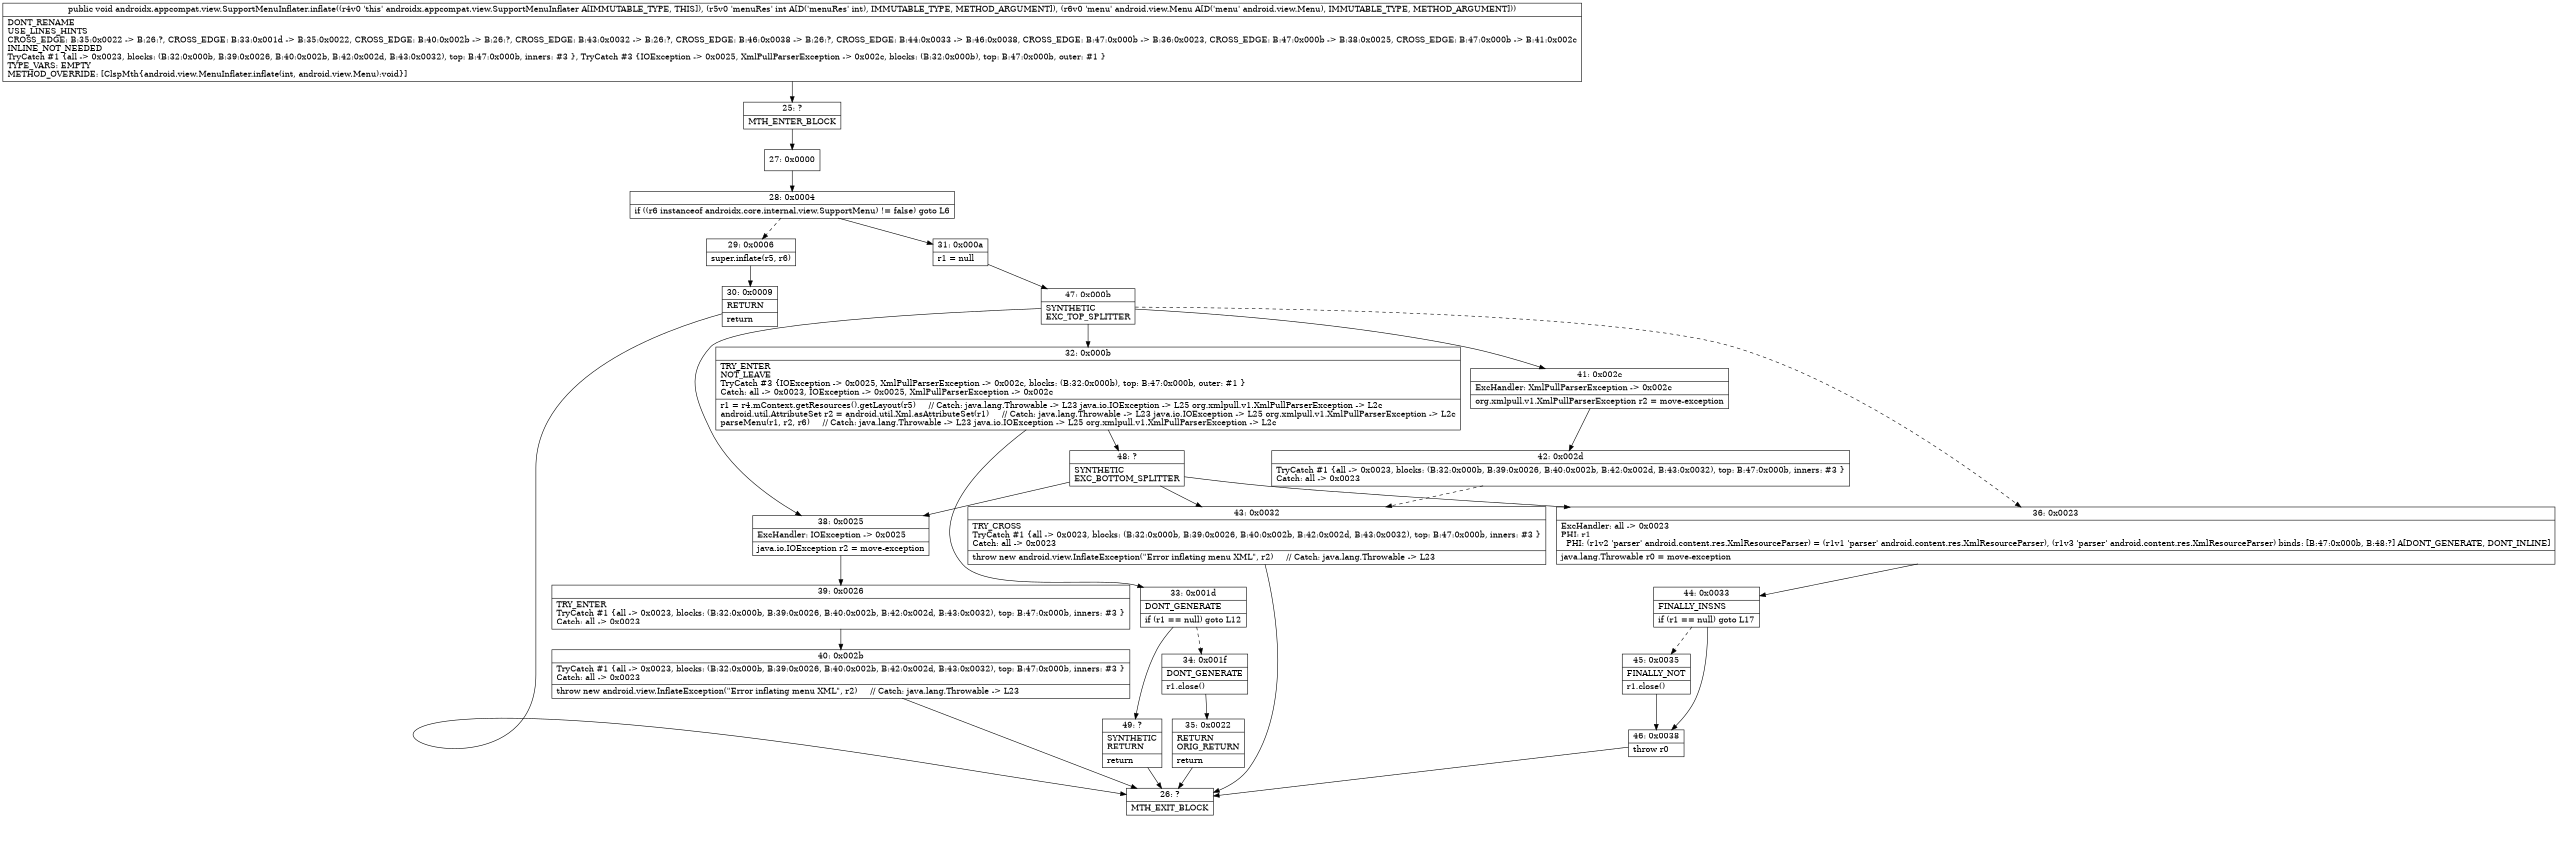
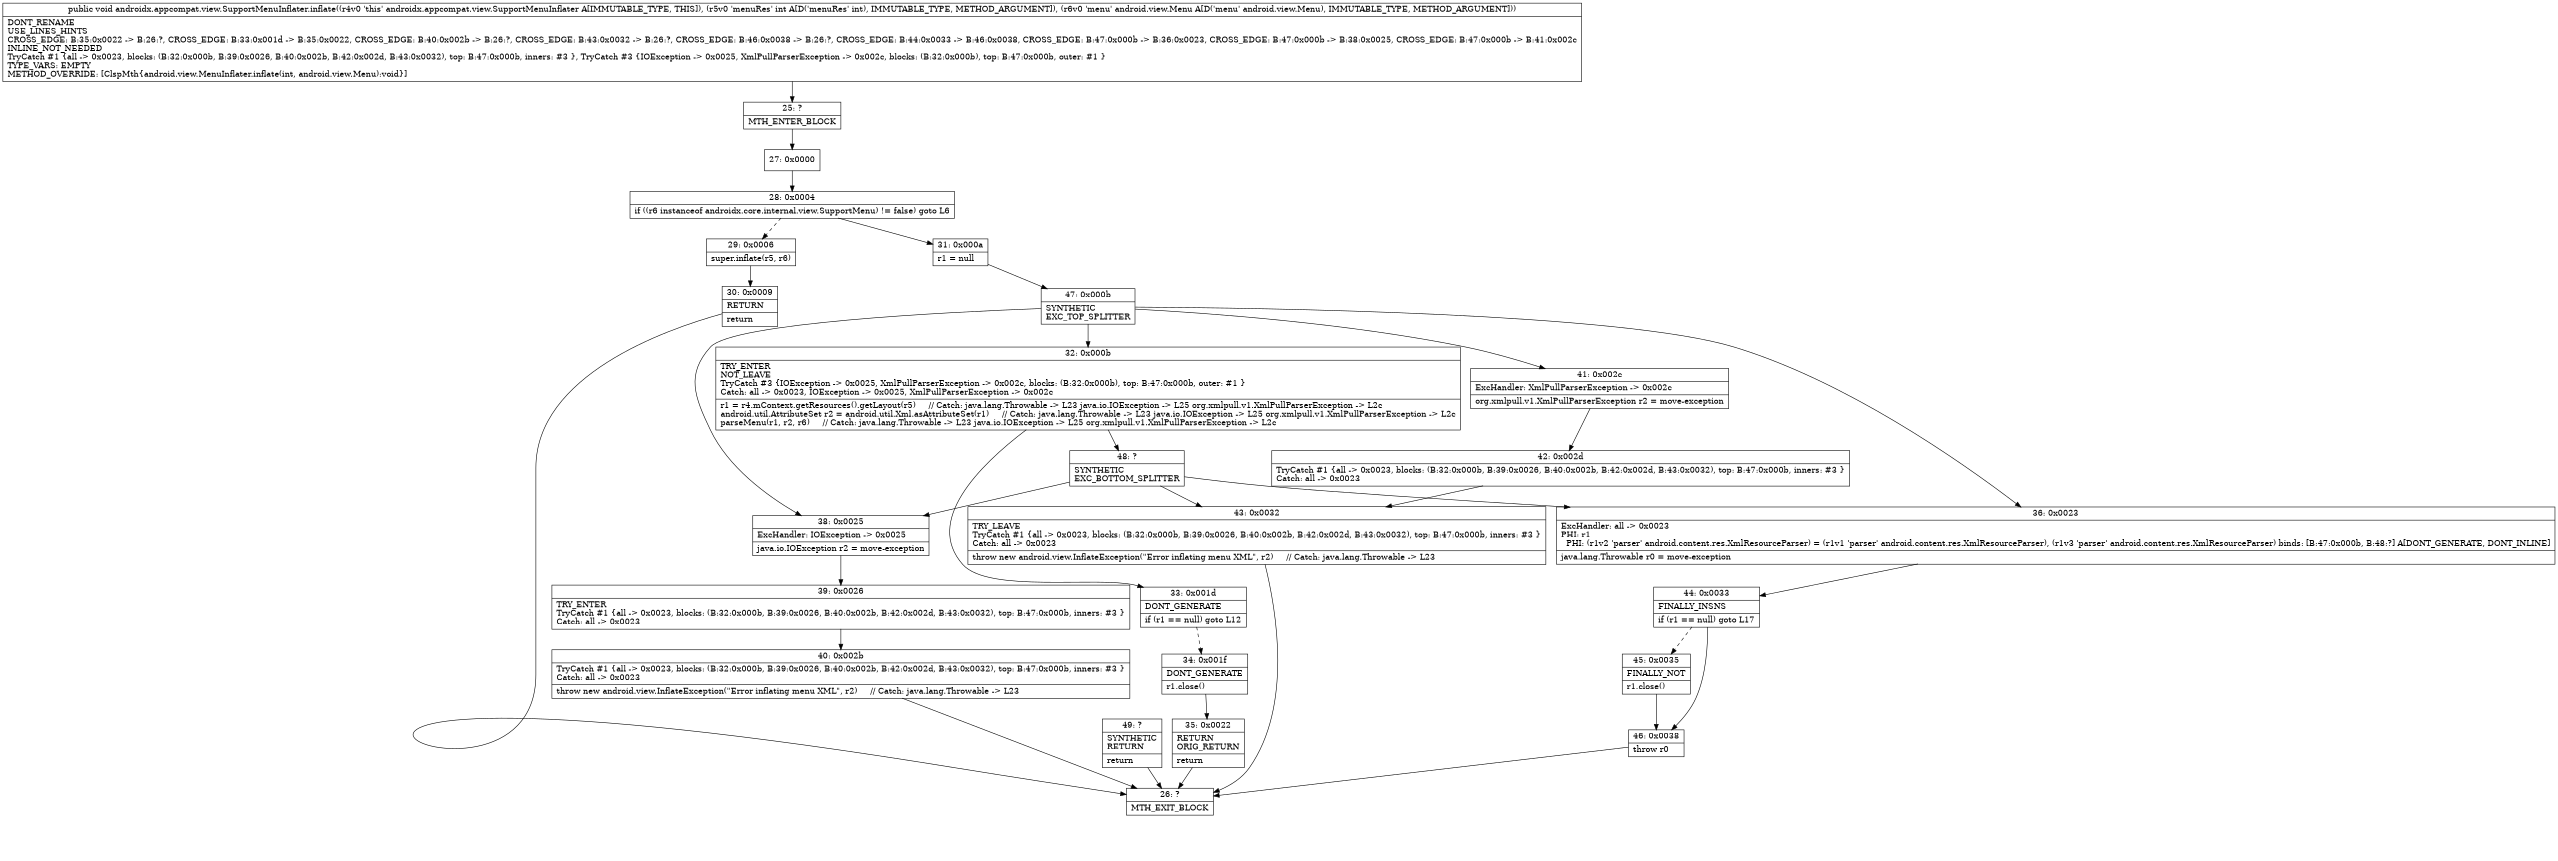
edge "47: 0x000b" -> "36: 0x0023": style dashed -> solid
edge "42: 0x002d" -> "43: 0x0032": style dashed -> solid
node "43: 0x0032": text "TRY_CROSS" -> "TRY_LEAVE"
edge "33: 0x001d" -> "49: ?": removed
